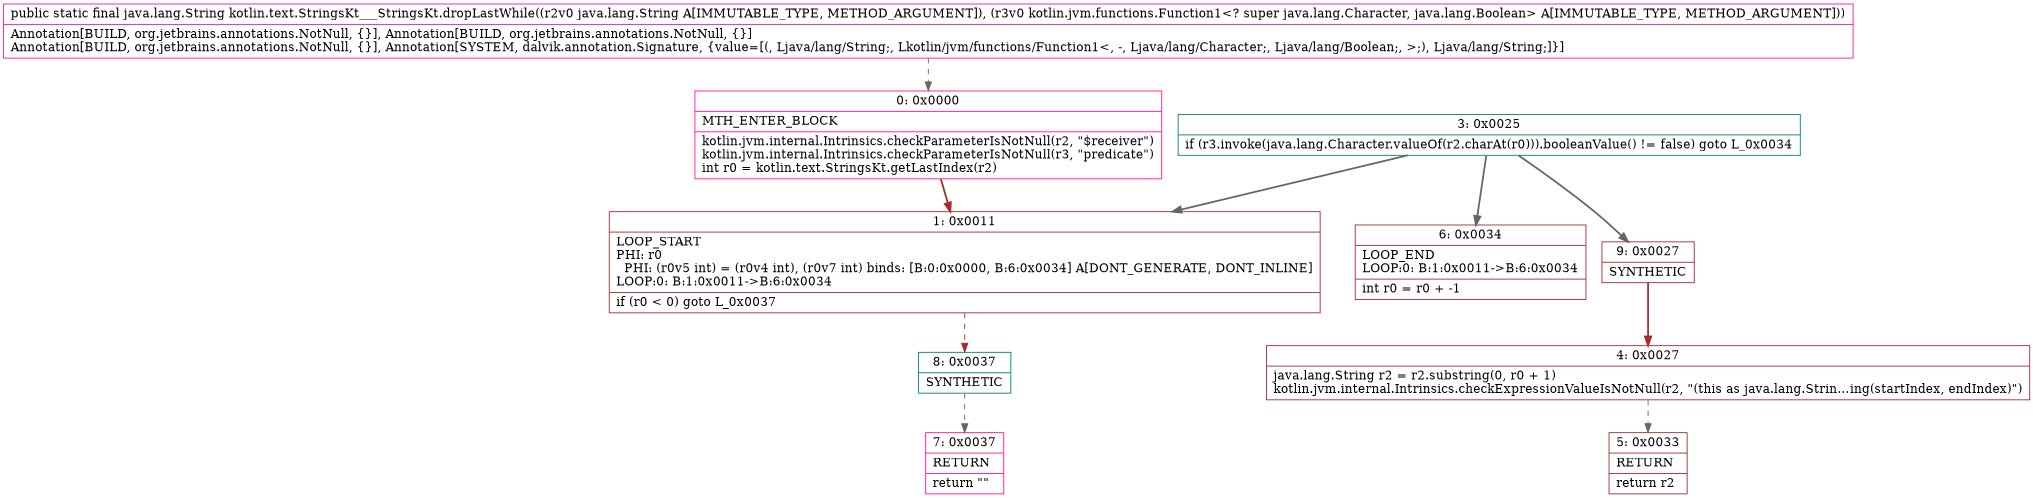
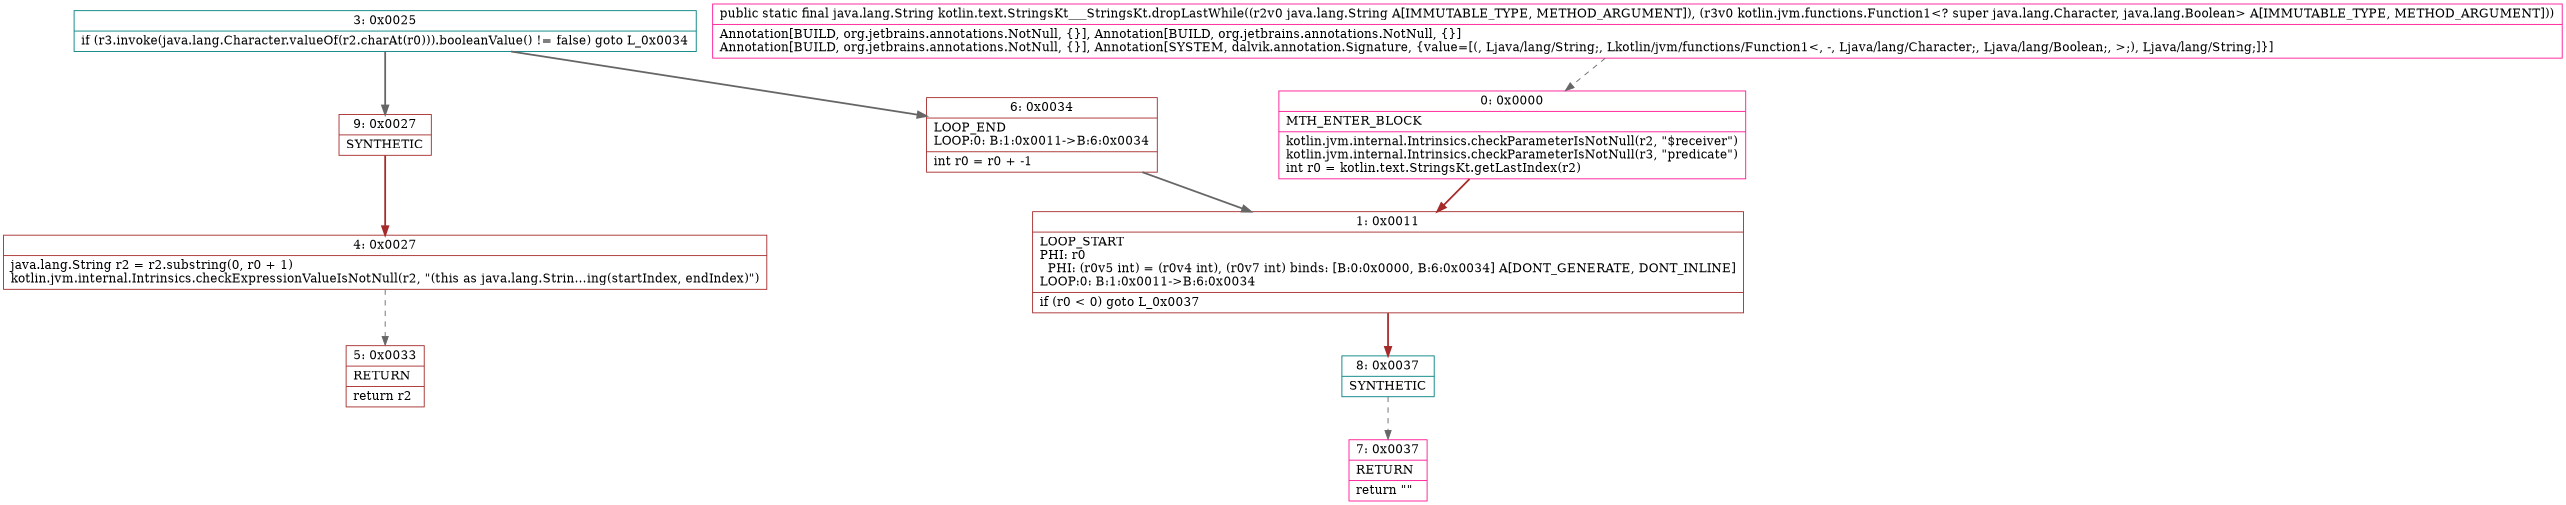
edge "3: 0x0025" -> "1: 0x0011": now "6: 0x0034" -> "1: 0x0011"
edge "1: 0x0011" -> "8: 0x0037": style dashed -> bold
